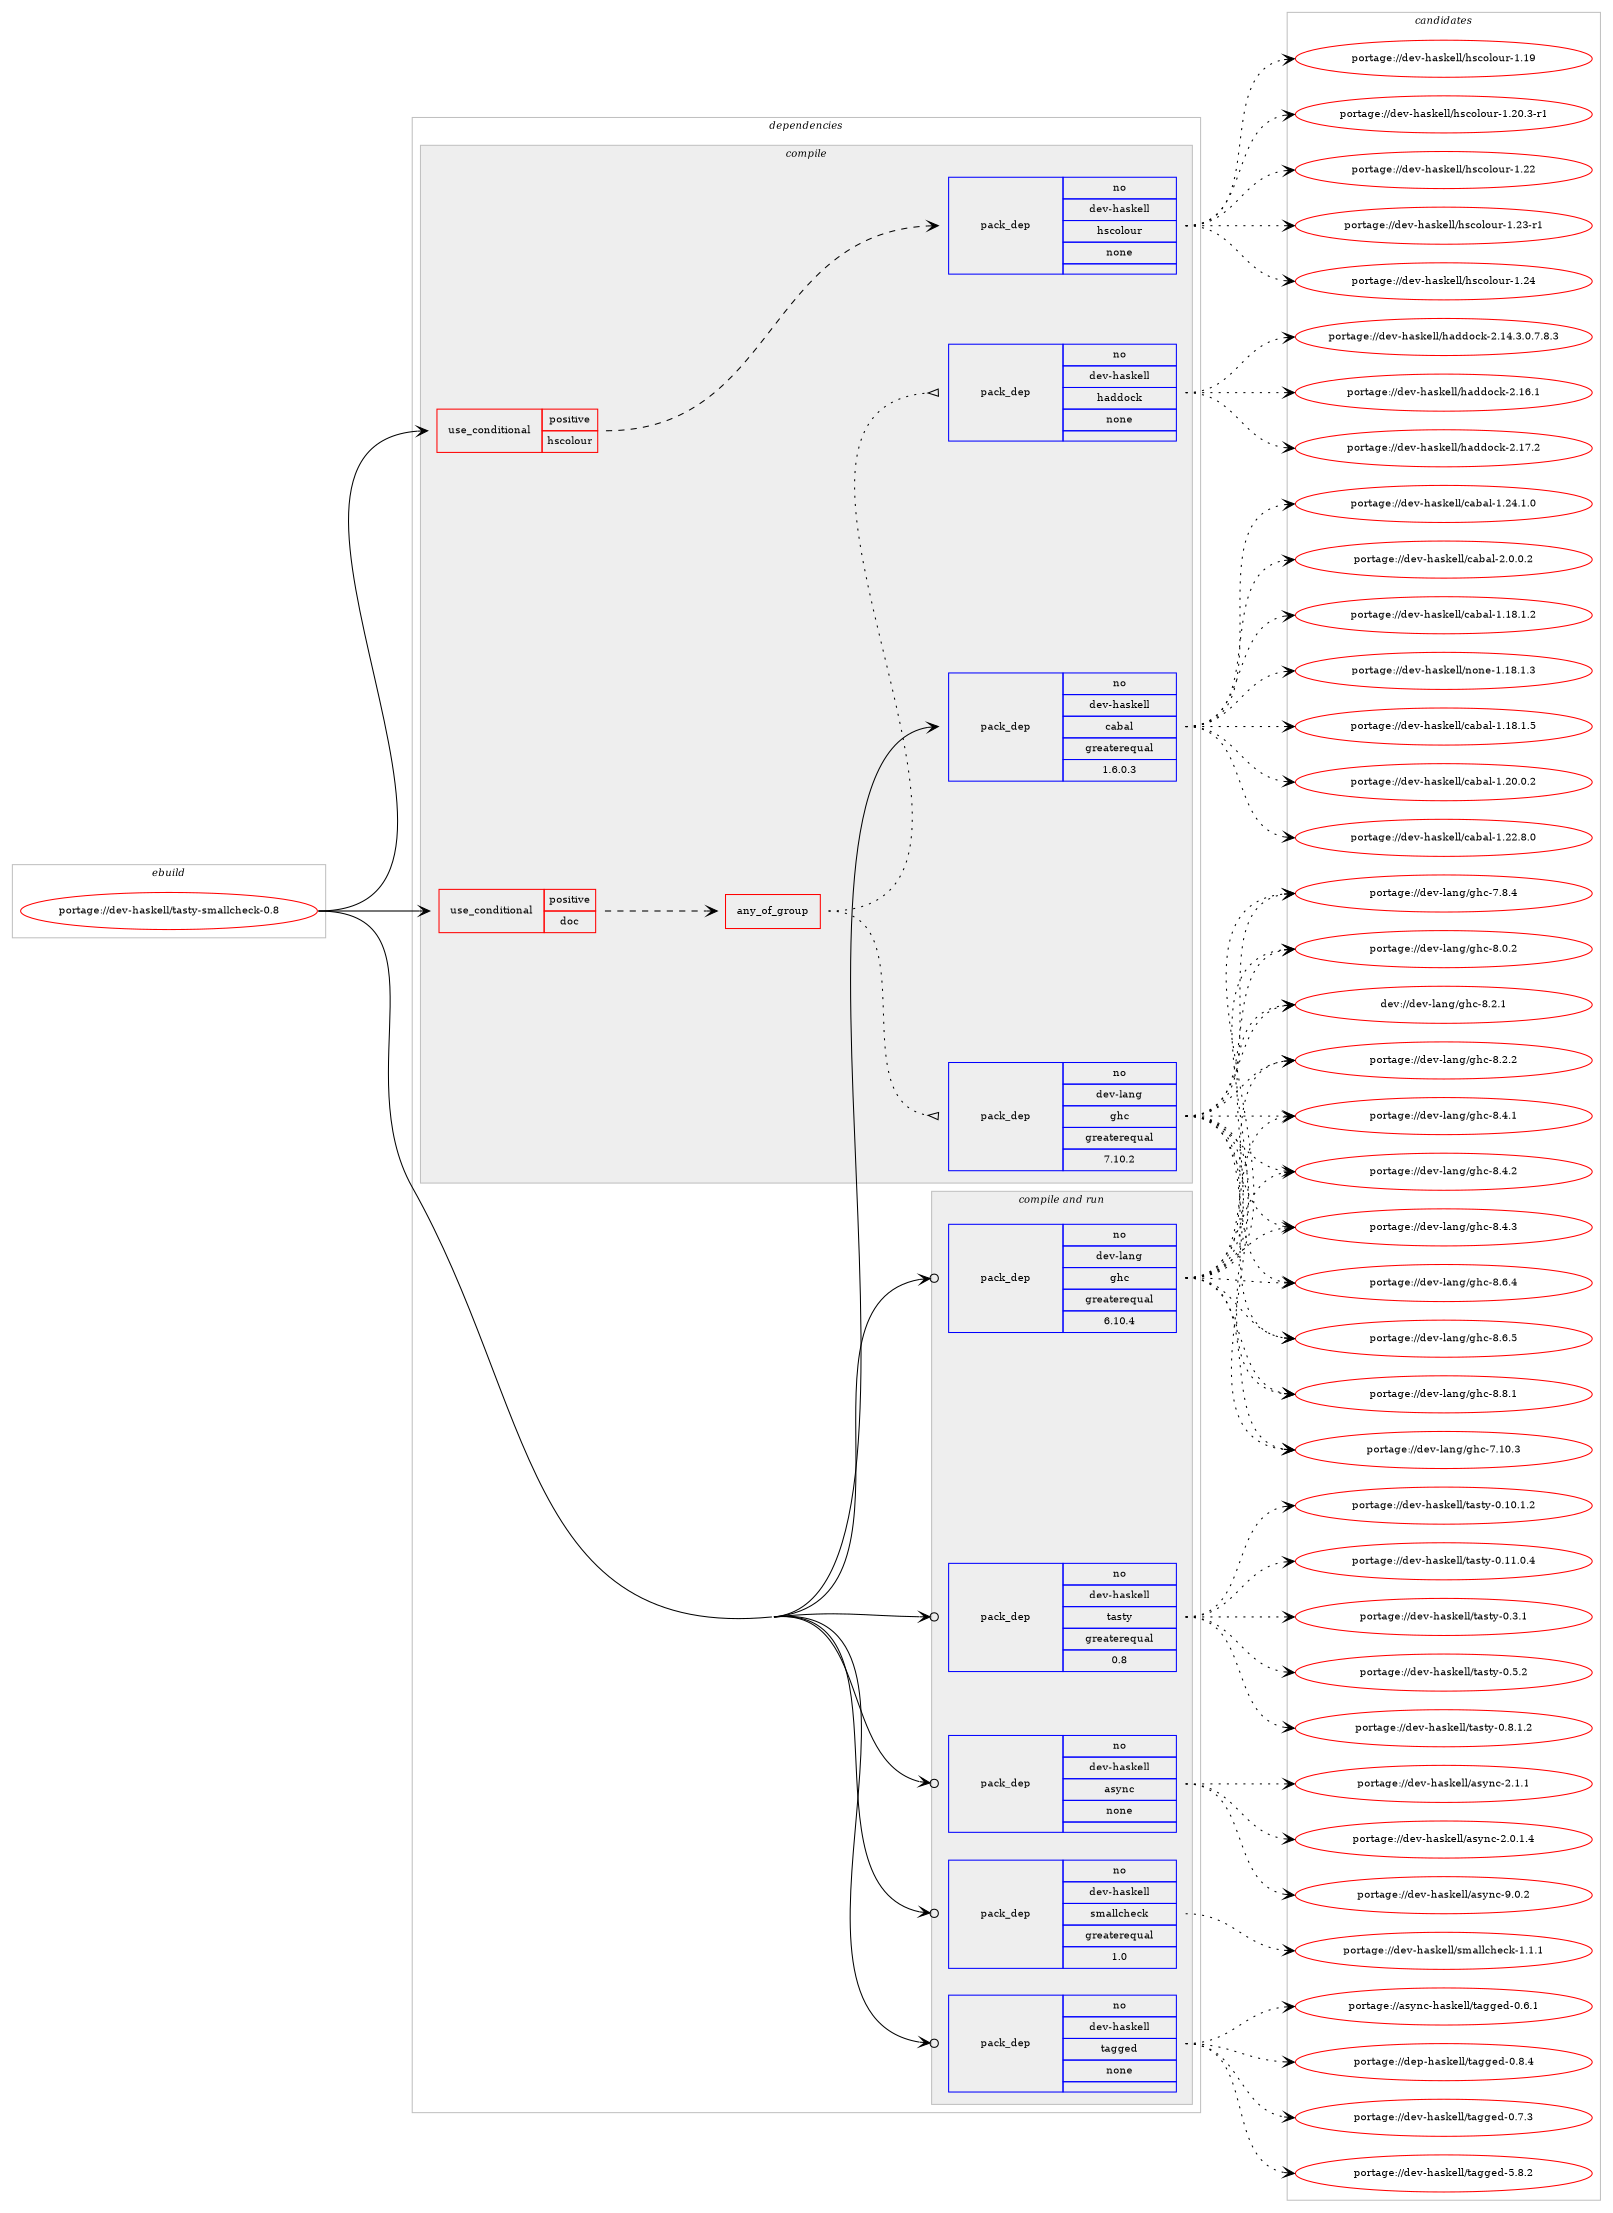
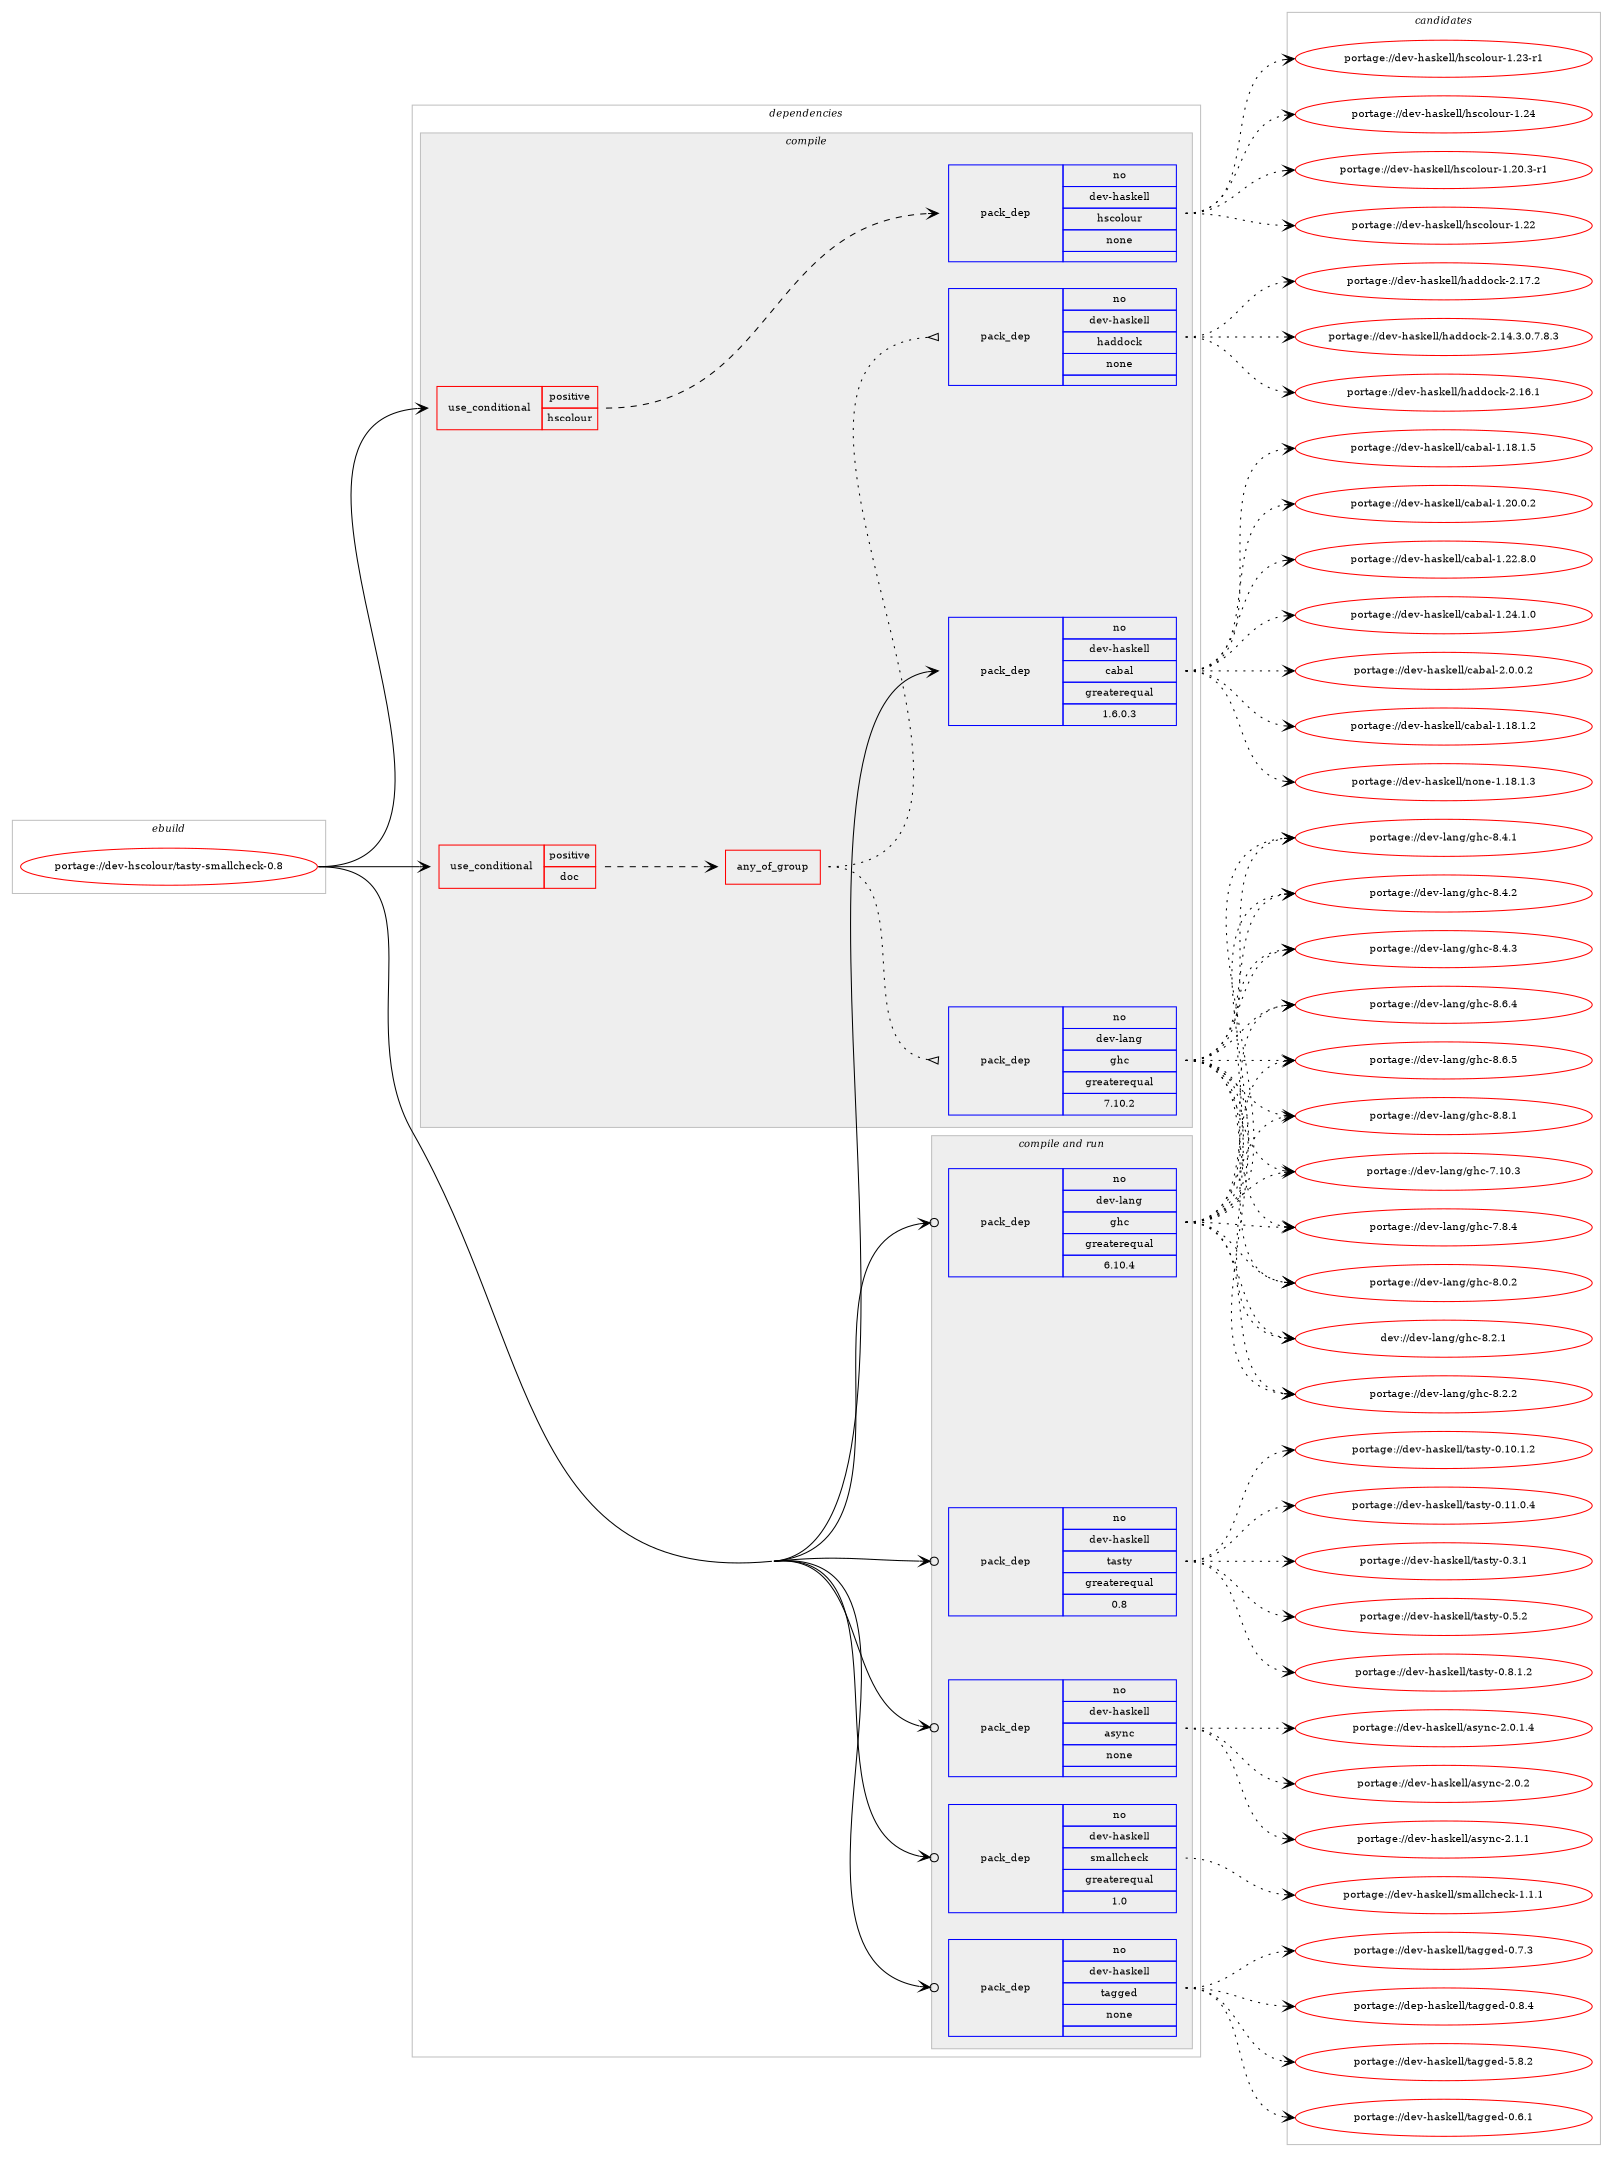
node "portage://dev-haskell/hscolour-1.19": removed
node "portage://dev-haskell/tasty-smallcheck-0.8": label "portage://dev-haskell/tasty-smallcheck-0.8" -> "portage://dev-hscolour/tasty-smallcheck-0.8"
node "portage://dev-haskell/async-9.0.2": label "portage://dev-haskell/async-9.0.2" -> "portage://dev-haskell/async-2.0.2"
node "portage://async-haskell/tagged-0.6.1": label "portage://async-haskell/tagged-0.6.1" -> "portage://dev-haskell/tagged-0.6.1"
